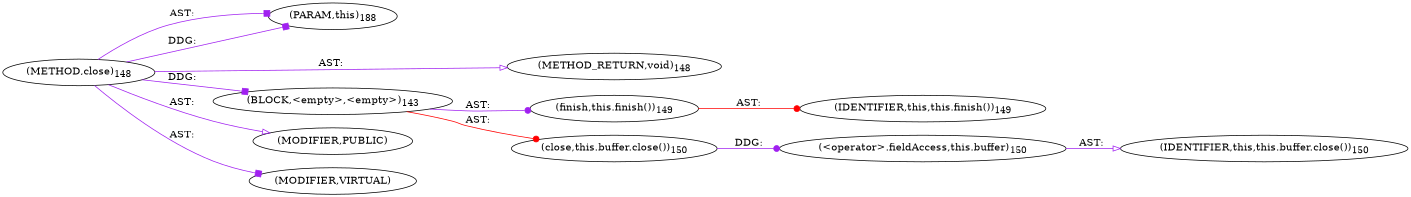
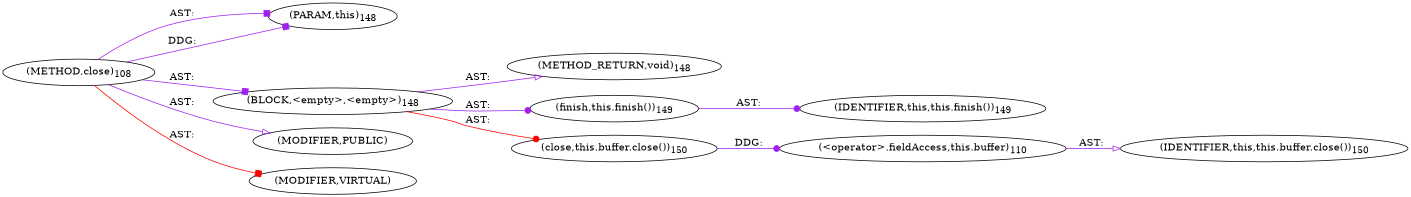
node "(PARAM,this)": text "188" -> "148"
edge "(METHOD,close)" -> "(METHOD_RETURN,void)": now "(BLOCK,<empty>,<empty>)" -> "(METHOD_RETURN,void)"
node "(METHOD,close)": text "148" -> "108"
edge "(METHOD,close)" -> "(BLOCK,<empty>,<empty>)": label "DDG: " -> "AST: "
node "(BLOCK,<empty>,<empty>)": text "143" -> "148"
edge "(finish,this.finish())" -> "(IDENTIFIER,this,this.finish())": color red -> purple
edge "(METHOD,close)" -> "(MODIFIER,VIRTUAL)": color purple -> red
node "(<operator>.fieldAccess,this.buffer)": text "150" -> "110"
